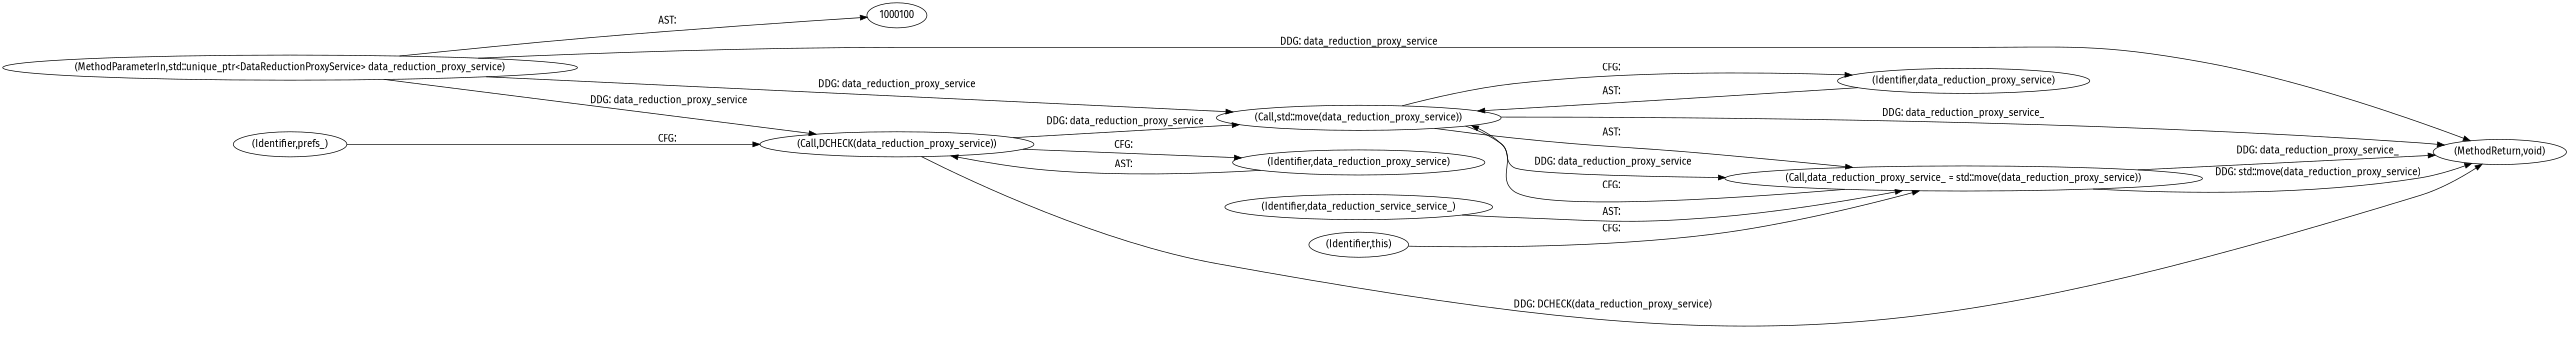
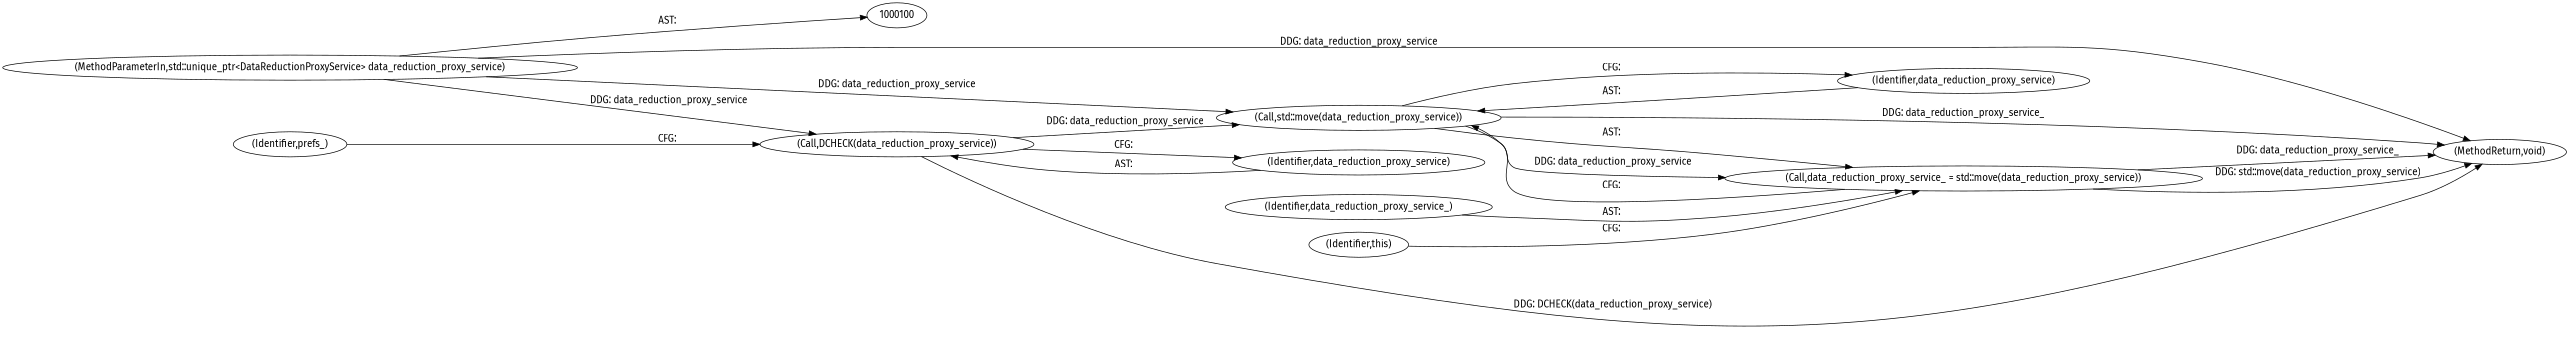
node "(Identifier,data_reduction_service_service_)": label "(Identifier,data_reduction_service_service_)" -> "(Identifier,data_reduction_proxy_service_)"
